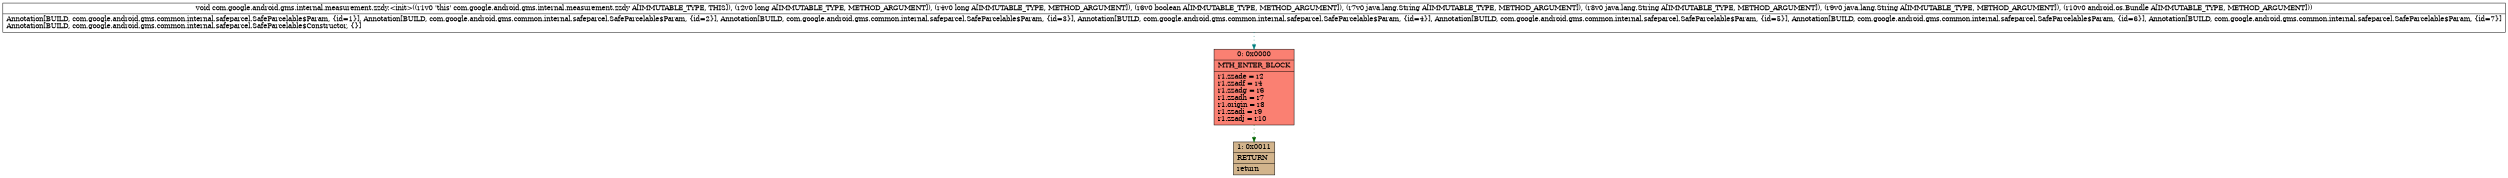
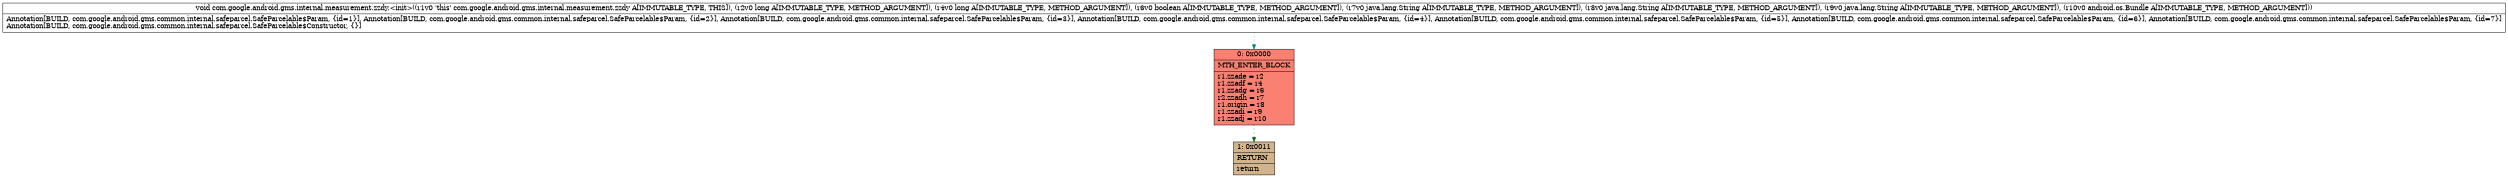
node "0: 0x0000": text "r1.zzadh = r7" -> "r2.zzadh = r7"
